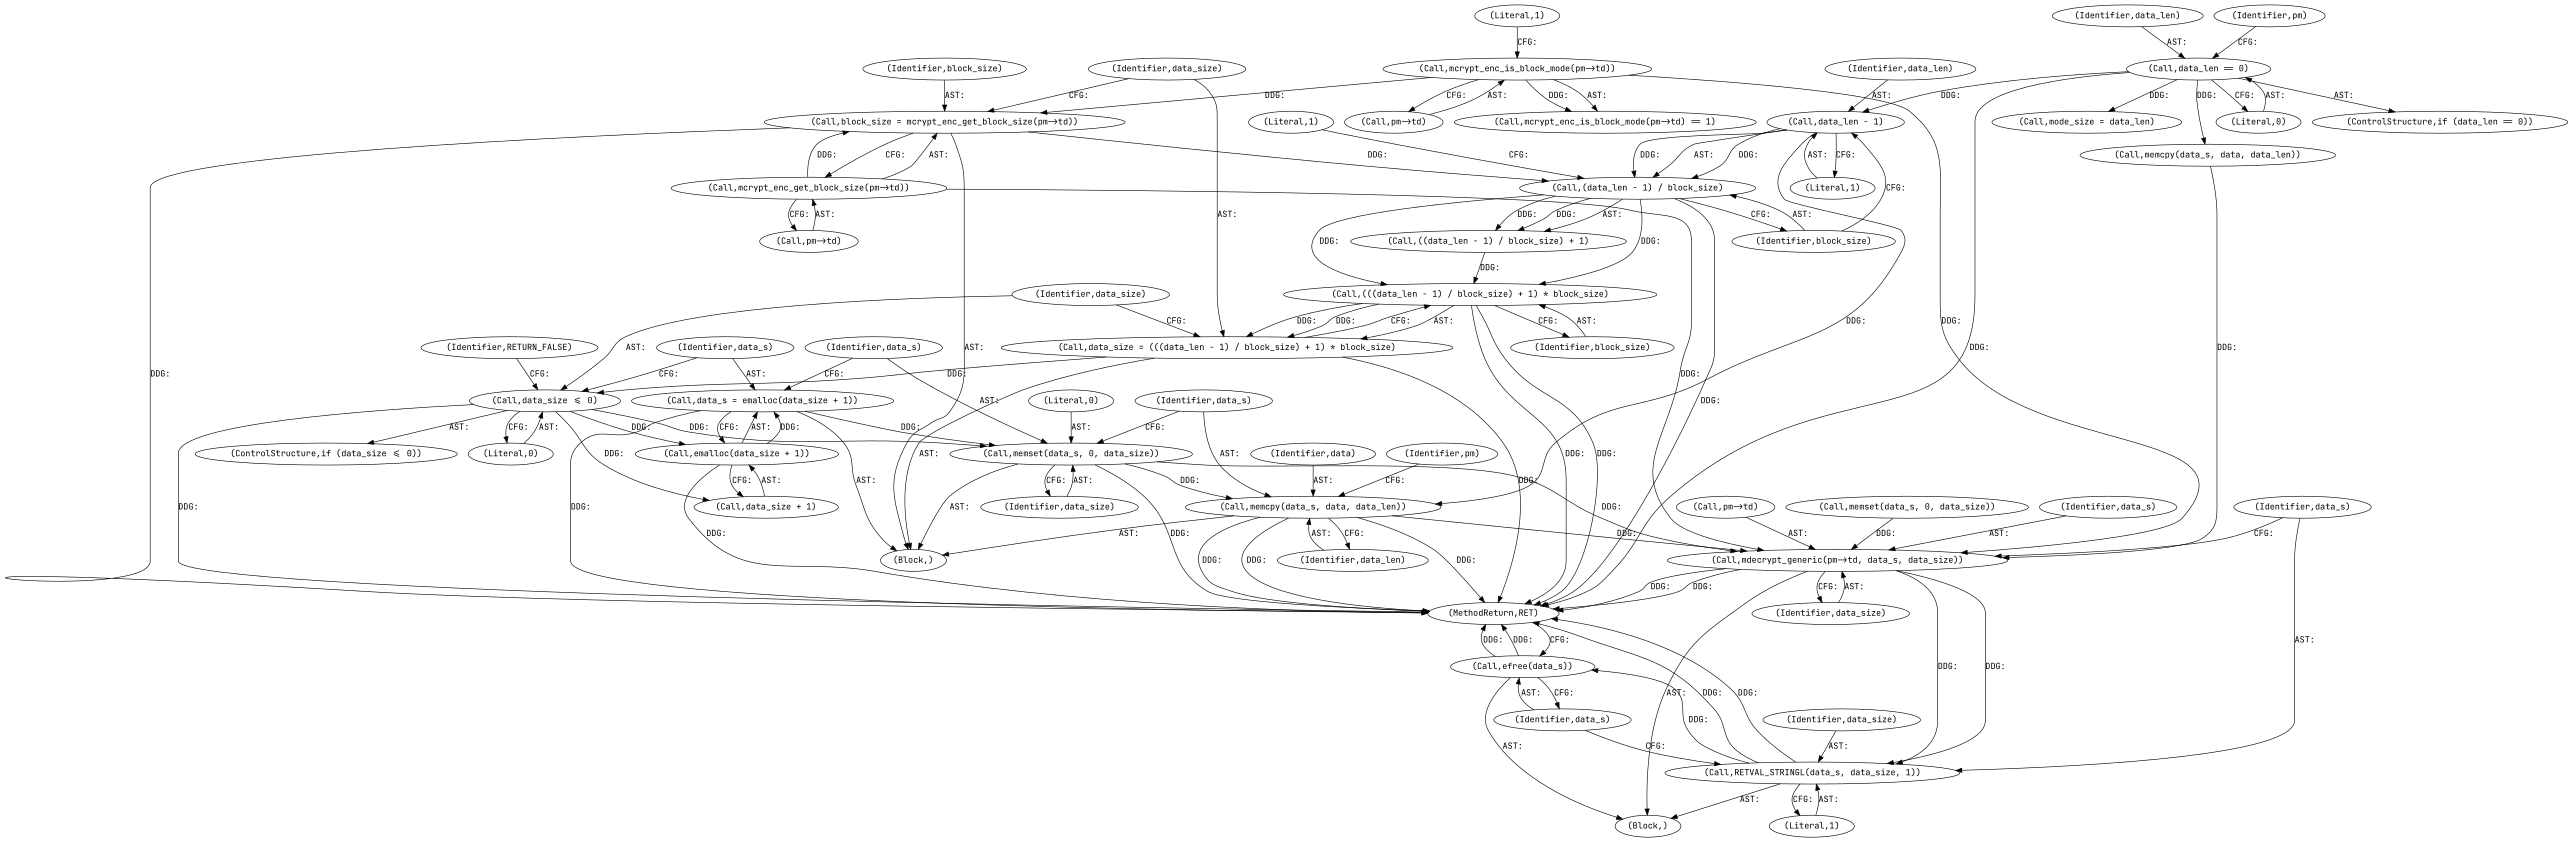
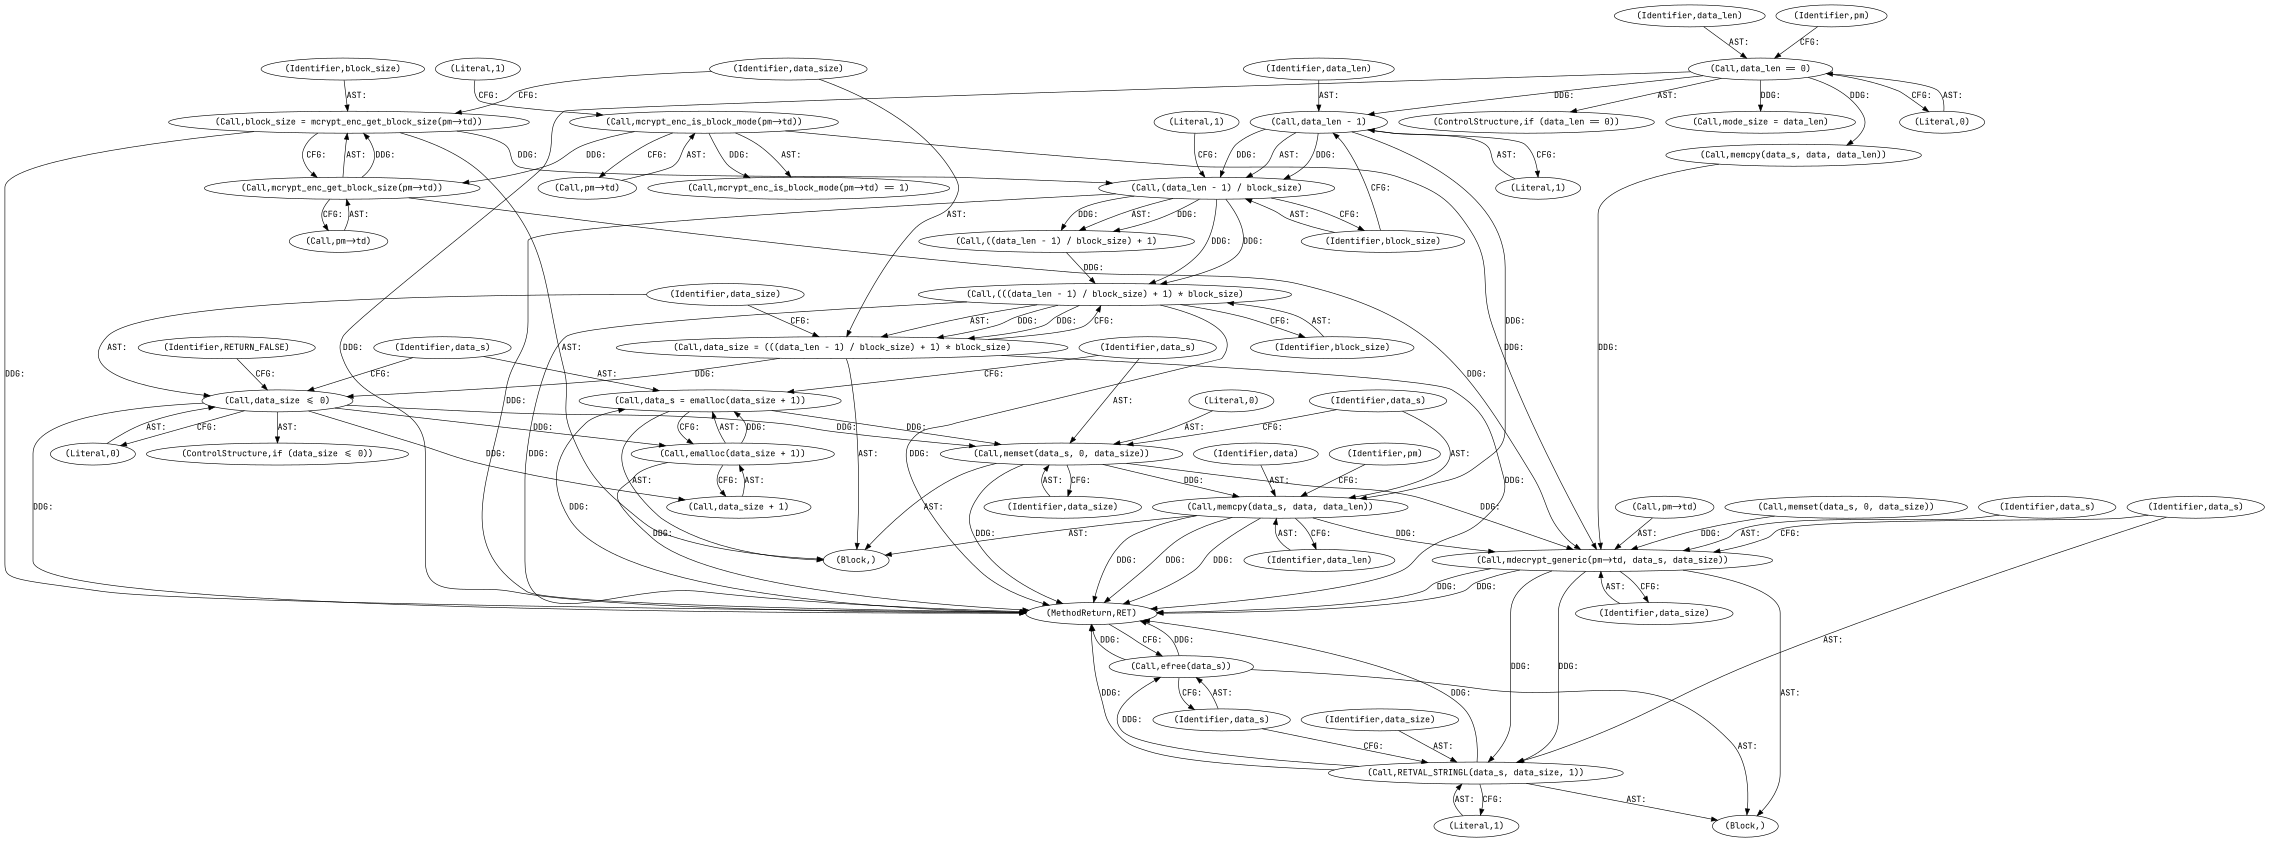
edge "(Call,mcrypt_enc_is_block_mode(pm->td))" -> "(Call,block_size = mcrypt_enc_get_block_size(pm->td))": now "(Call,mcrypt_enc_is_block_mode(pm->td))" -> "(Call,mcrypt_enc_get_block_size(pm->td))"
edge "(Call,data_s = emalloc(data_size + 1))" -> "(MethodReturn,RET)": reversed
